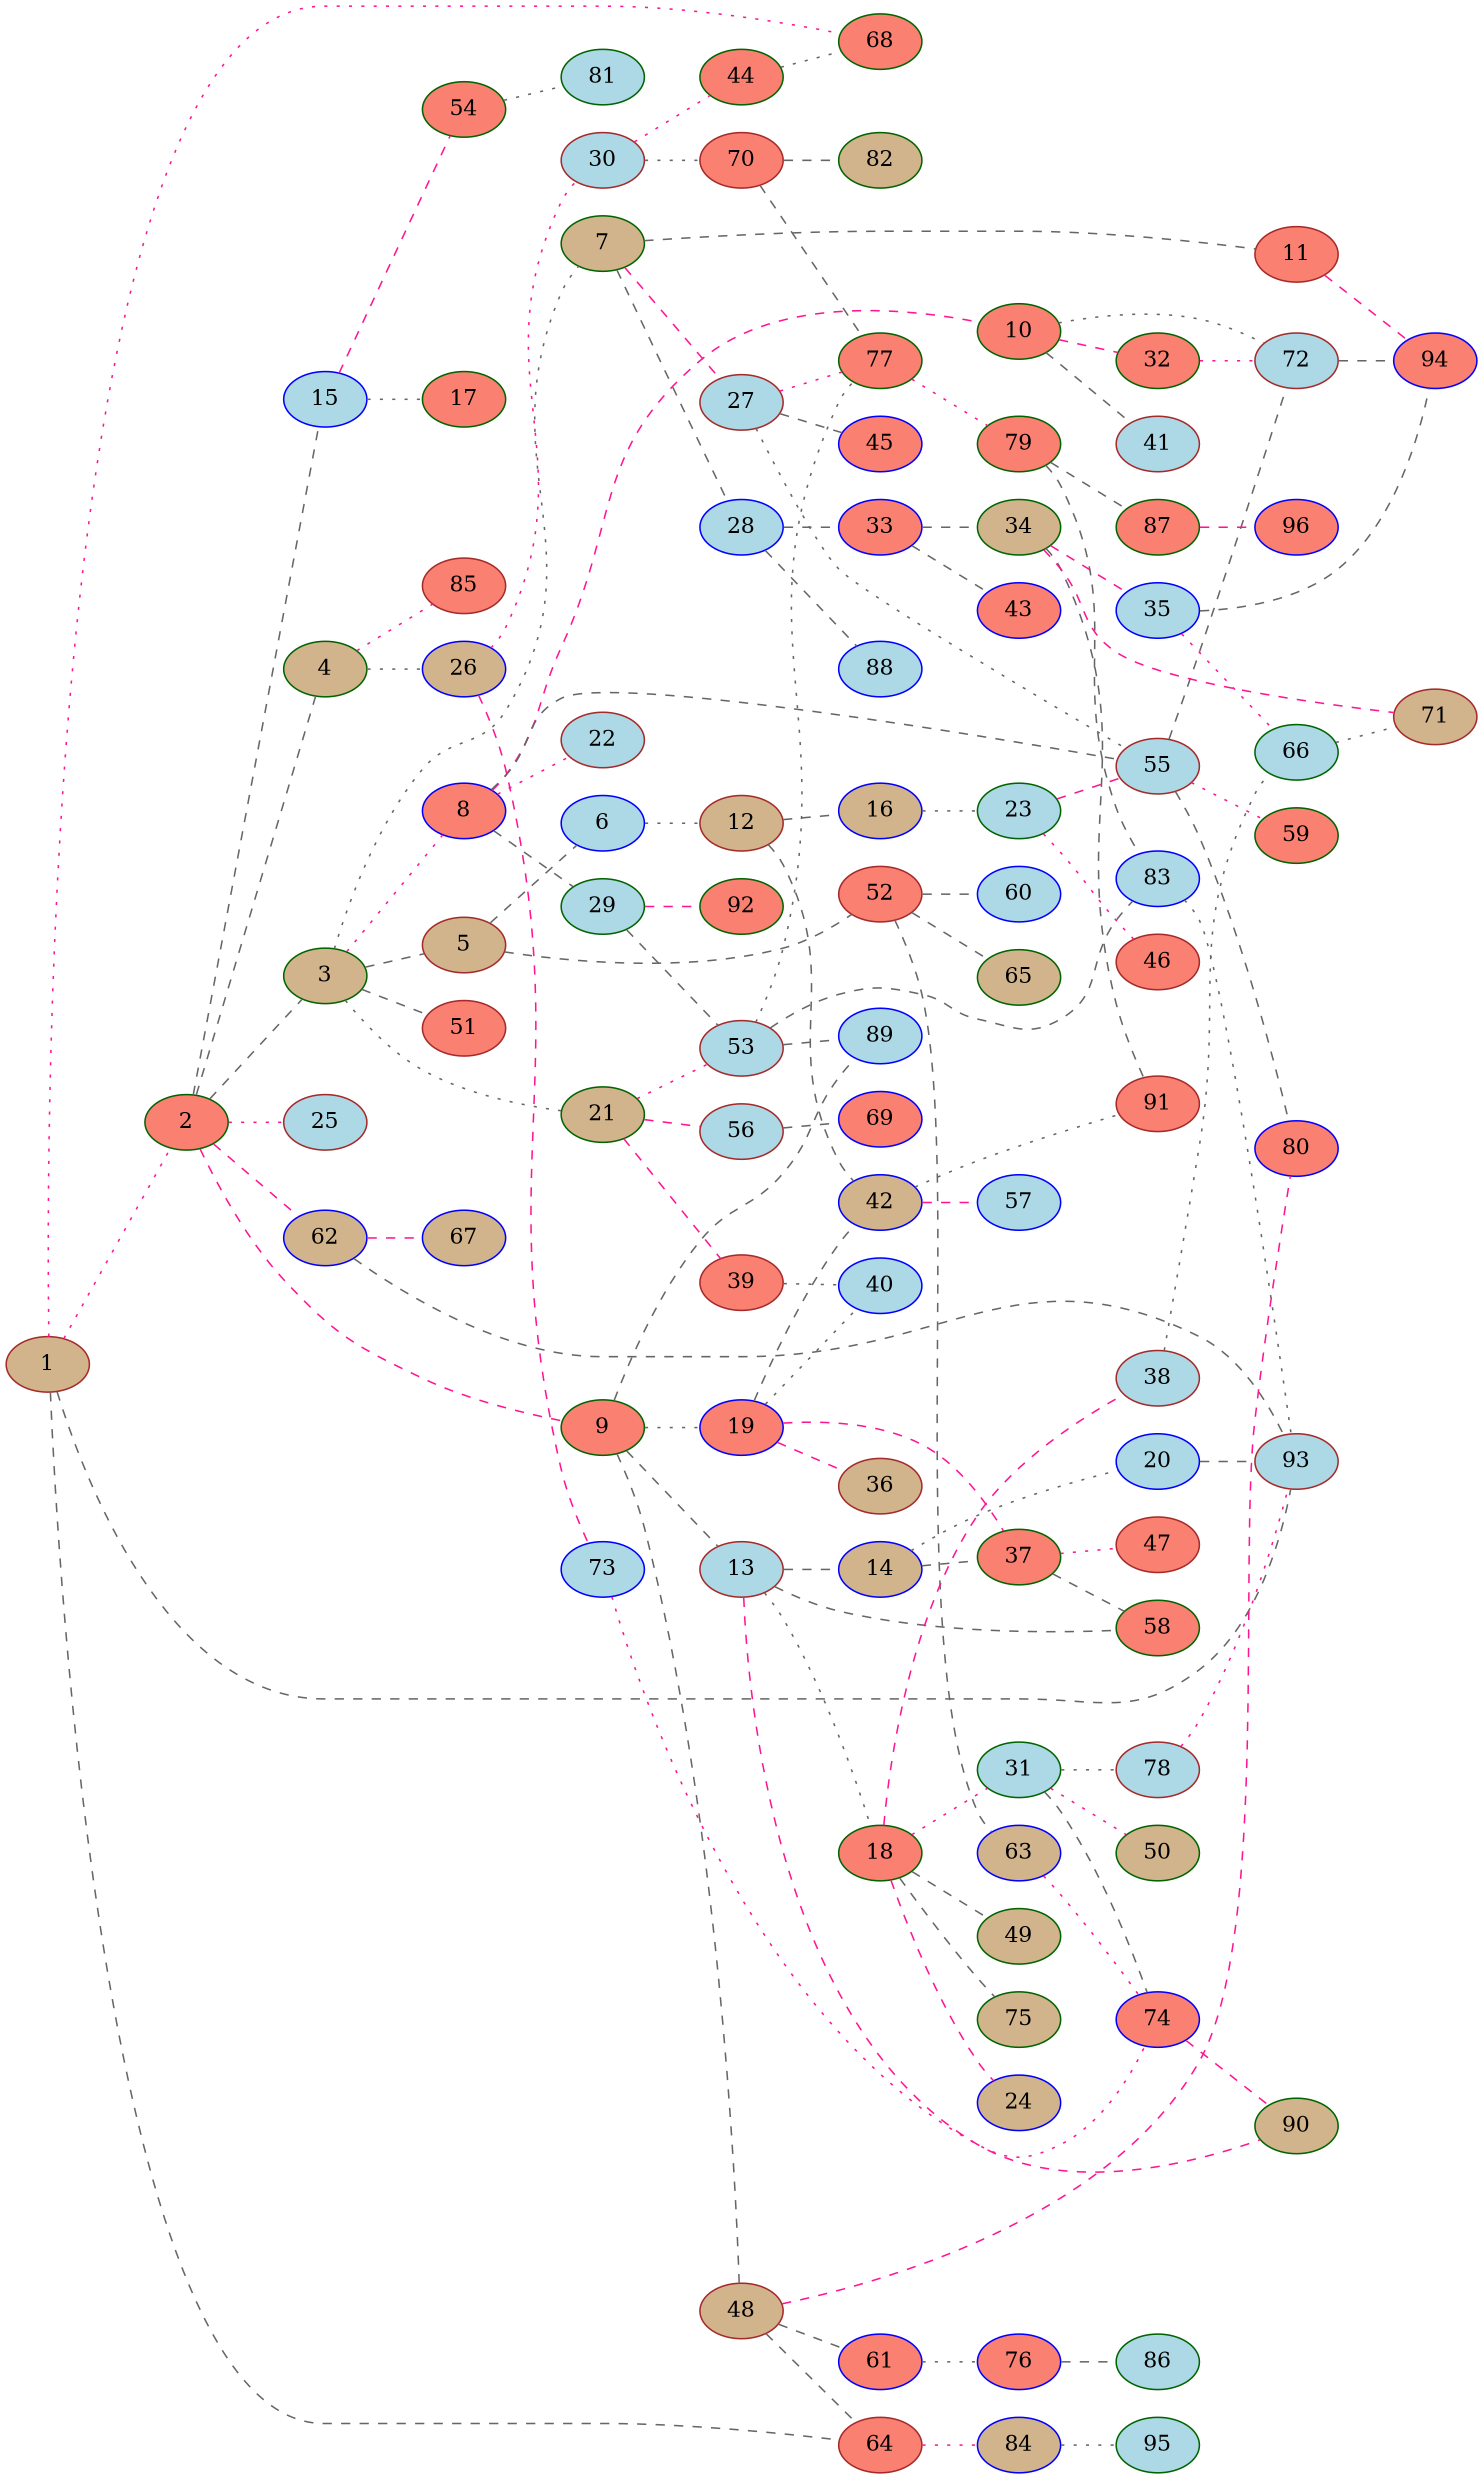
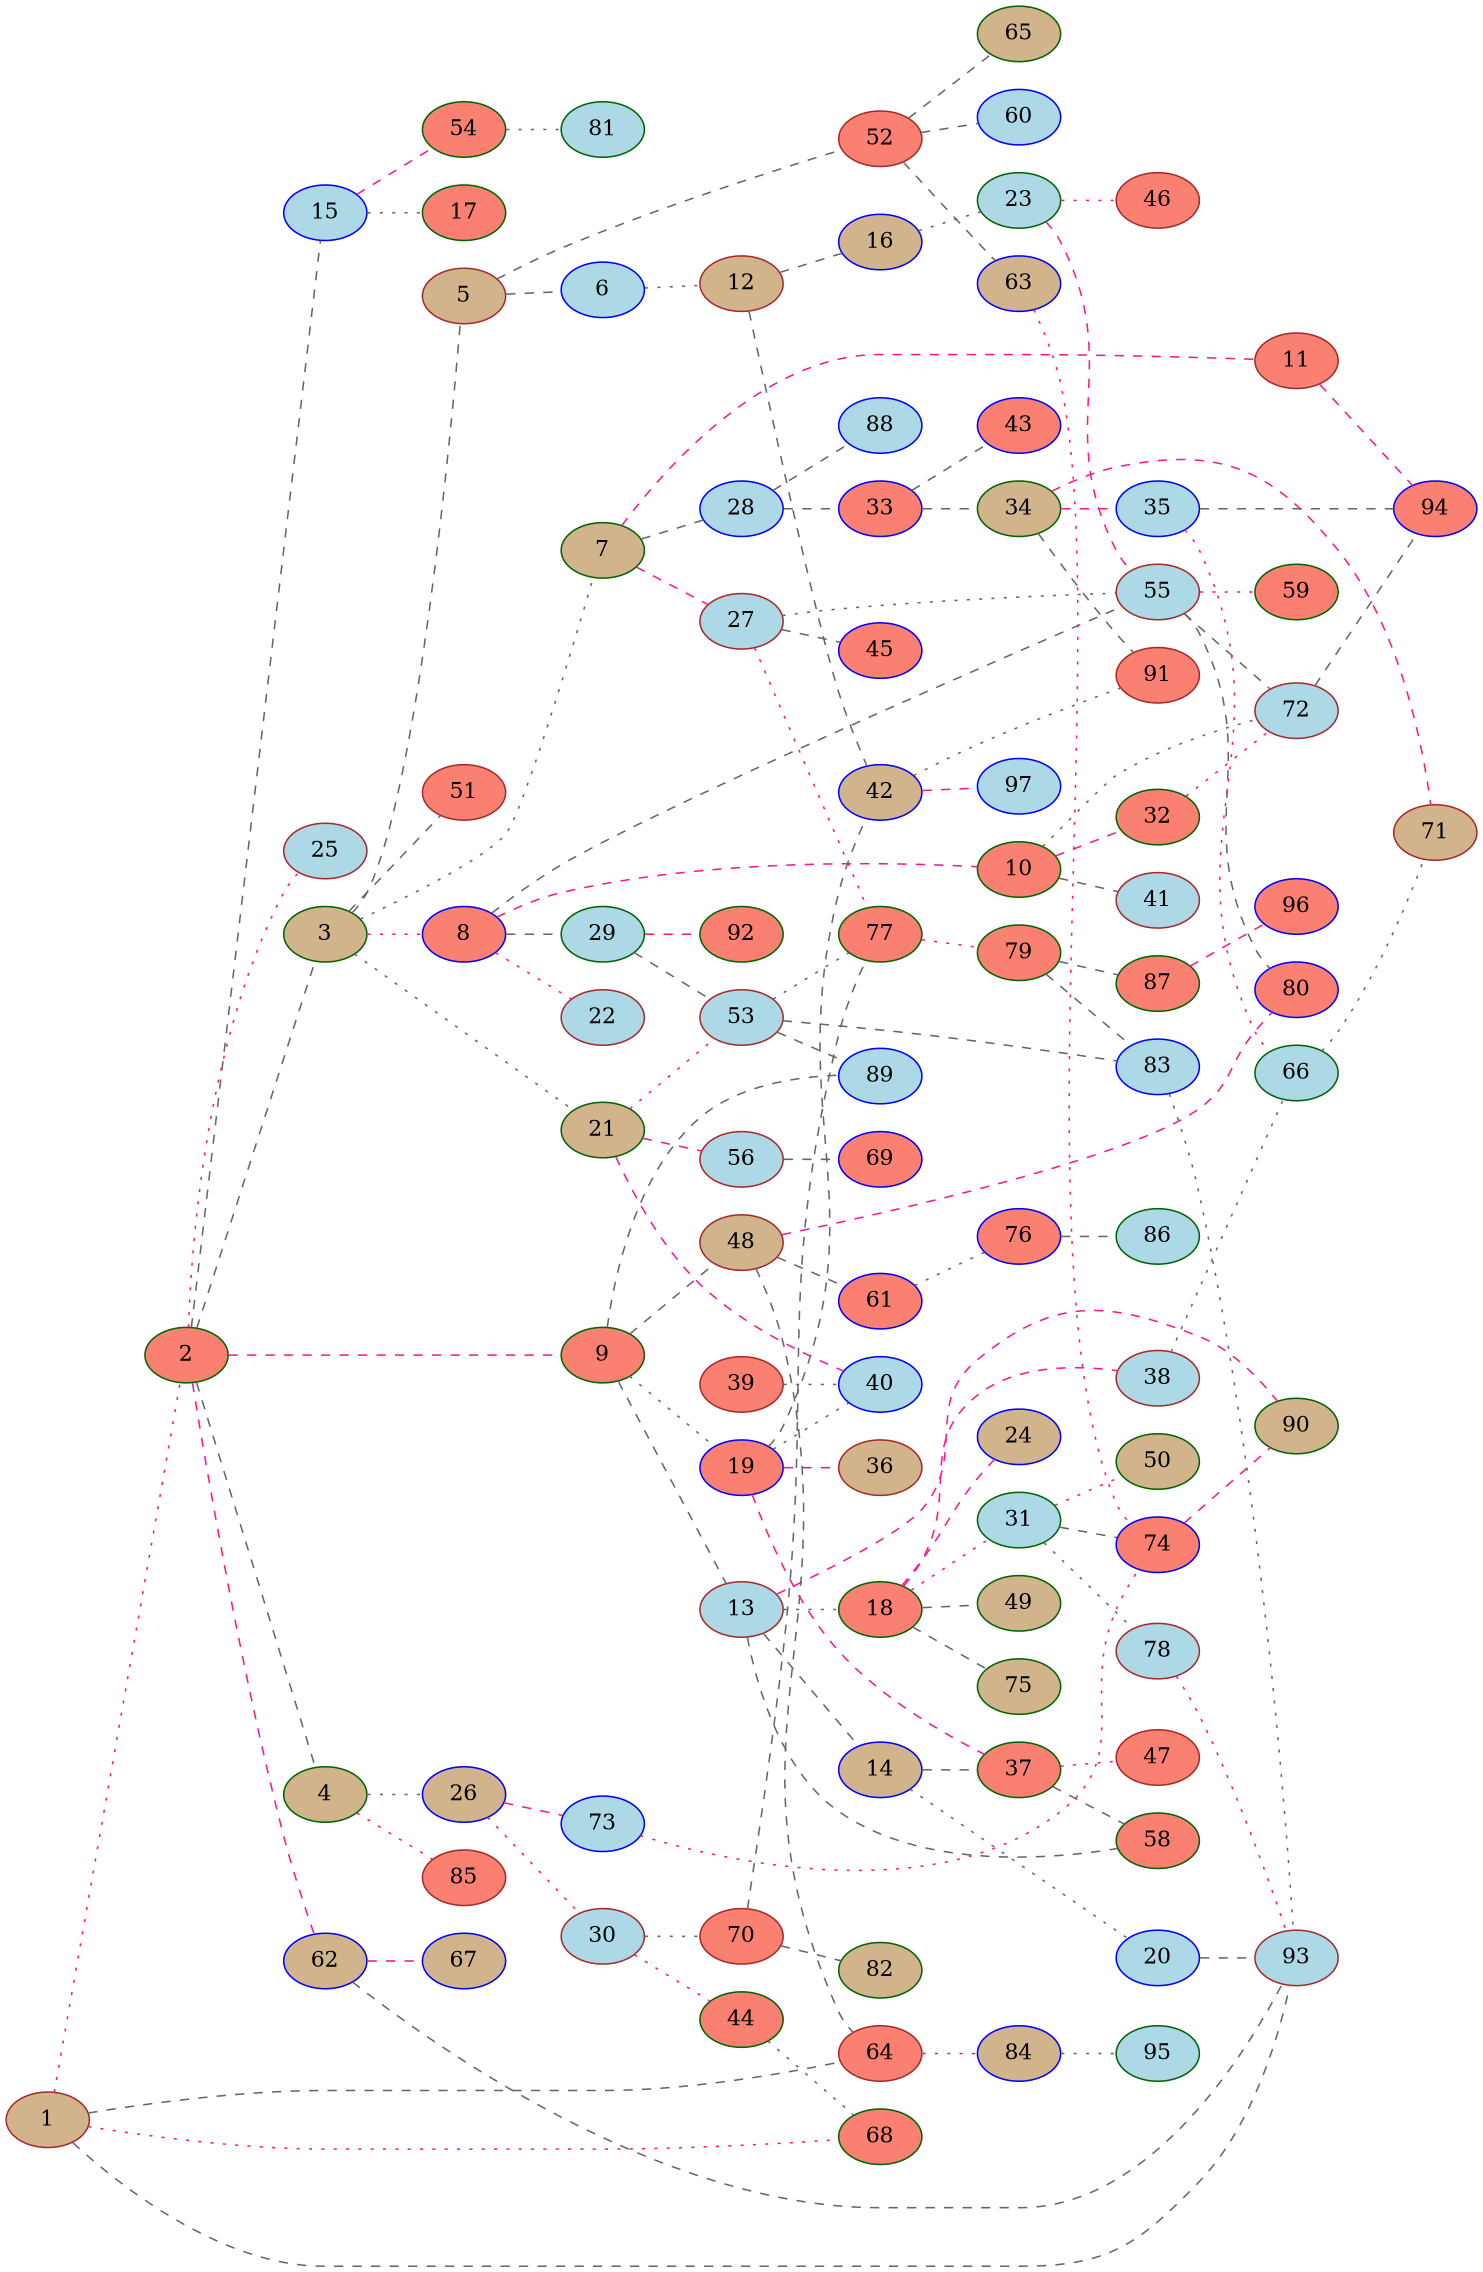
edge "7" -- "11": color gray40 -> deeppink
edge "21" -- "39": now "21" -- "40"
node "57": label "57" -> "97"
